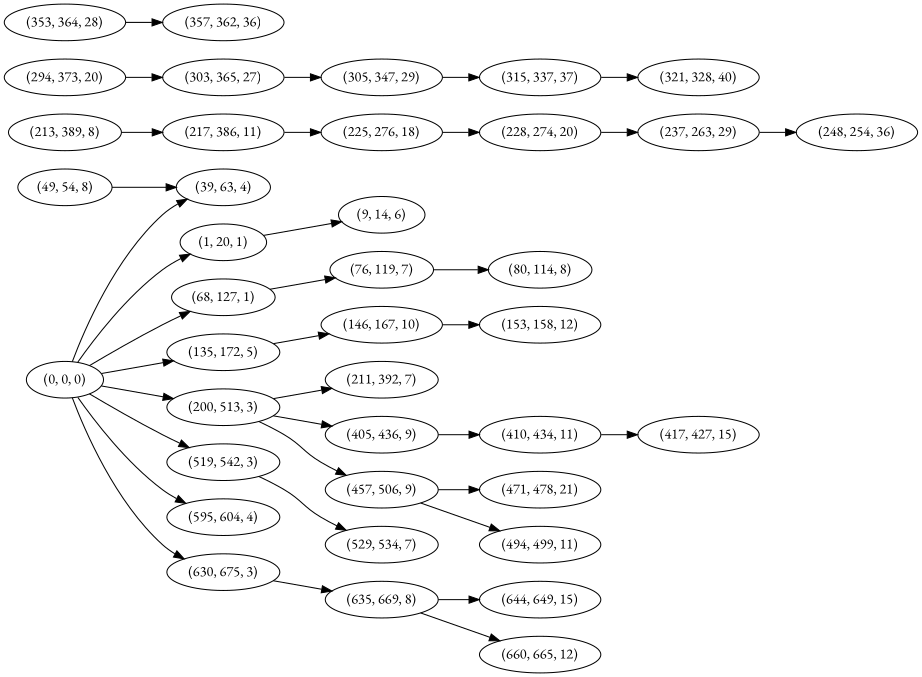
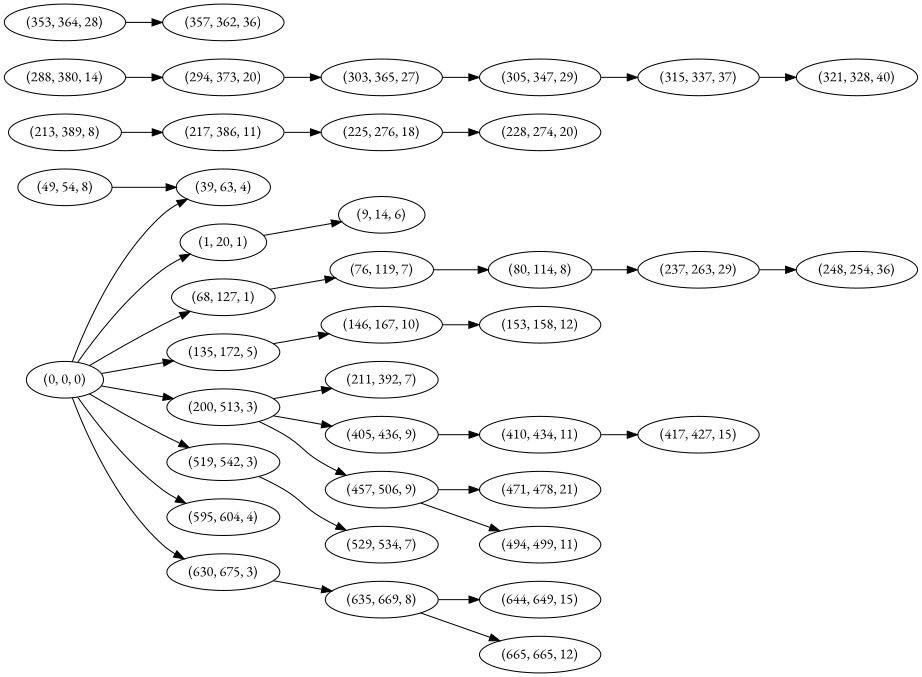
node "(288, 380, 14)": added
edge "(228, 274, 20)" -> "(237, 263, 29)": now "(80, 114, 8)" -> "(237, 263, 29)"
node "(660, 665, 12)": label "(660, 665, 12)" -> "(665, 665, 12)"
